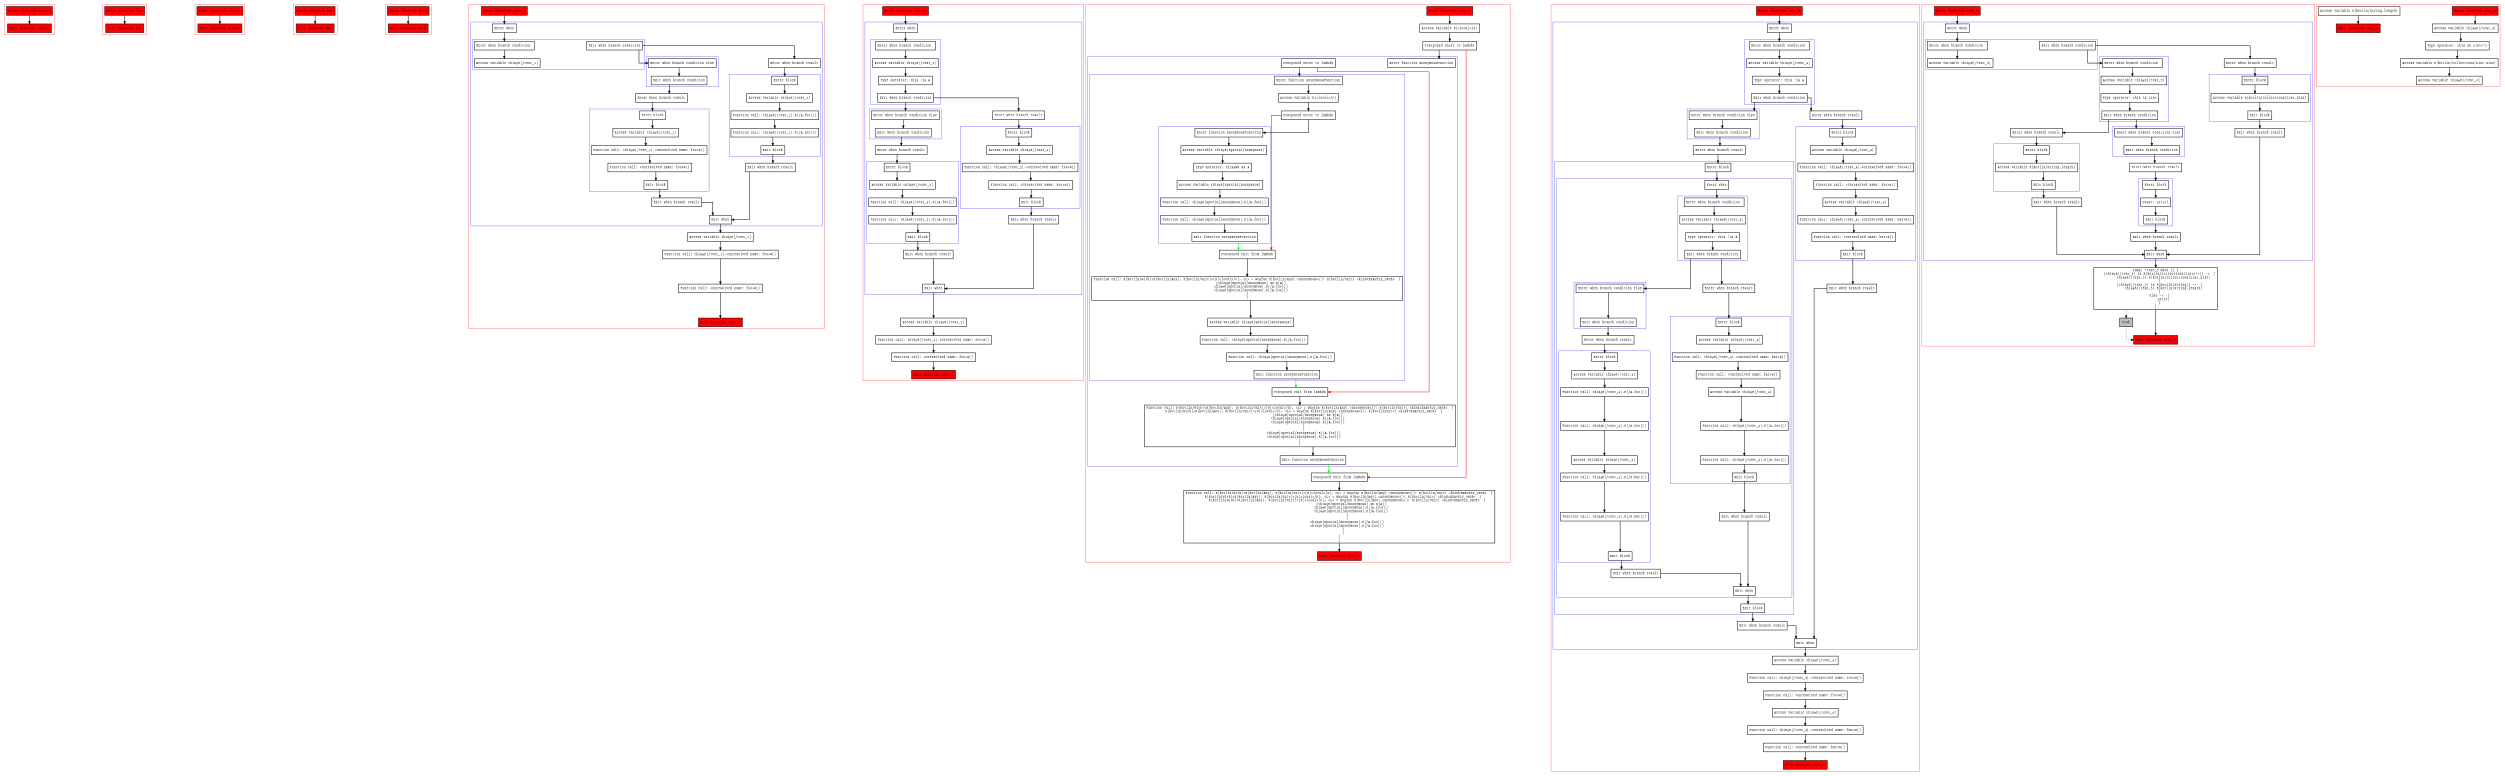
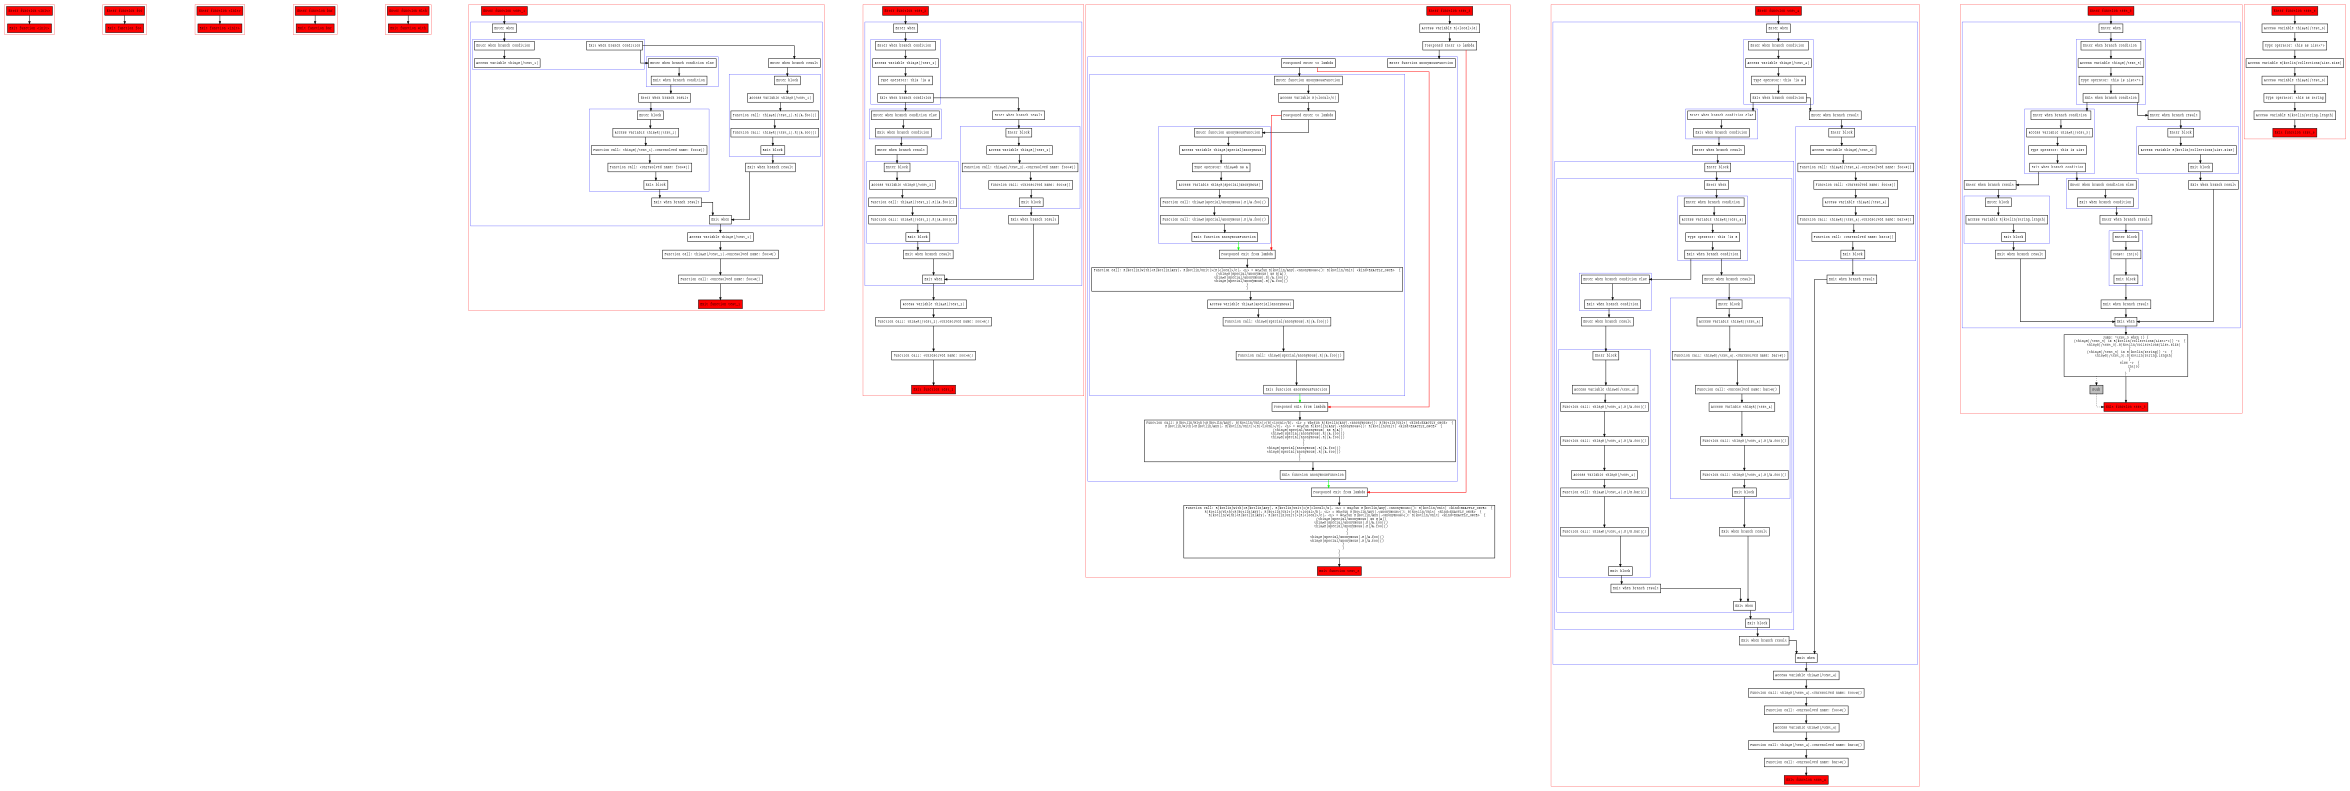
node "Type operator: this is List<*>": added
node "Type operator: this as String": added
